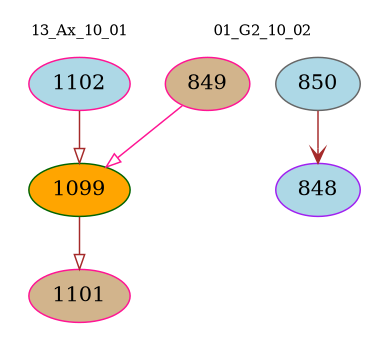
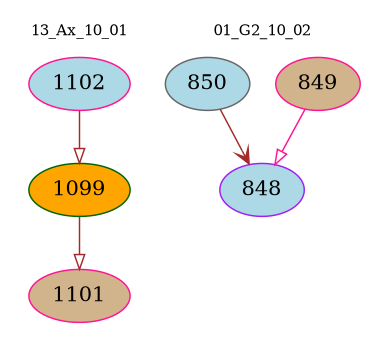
edge "849" -> "1099": now "849" -> "848"
